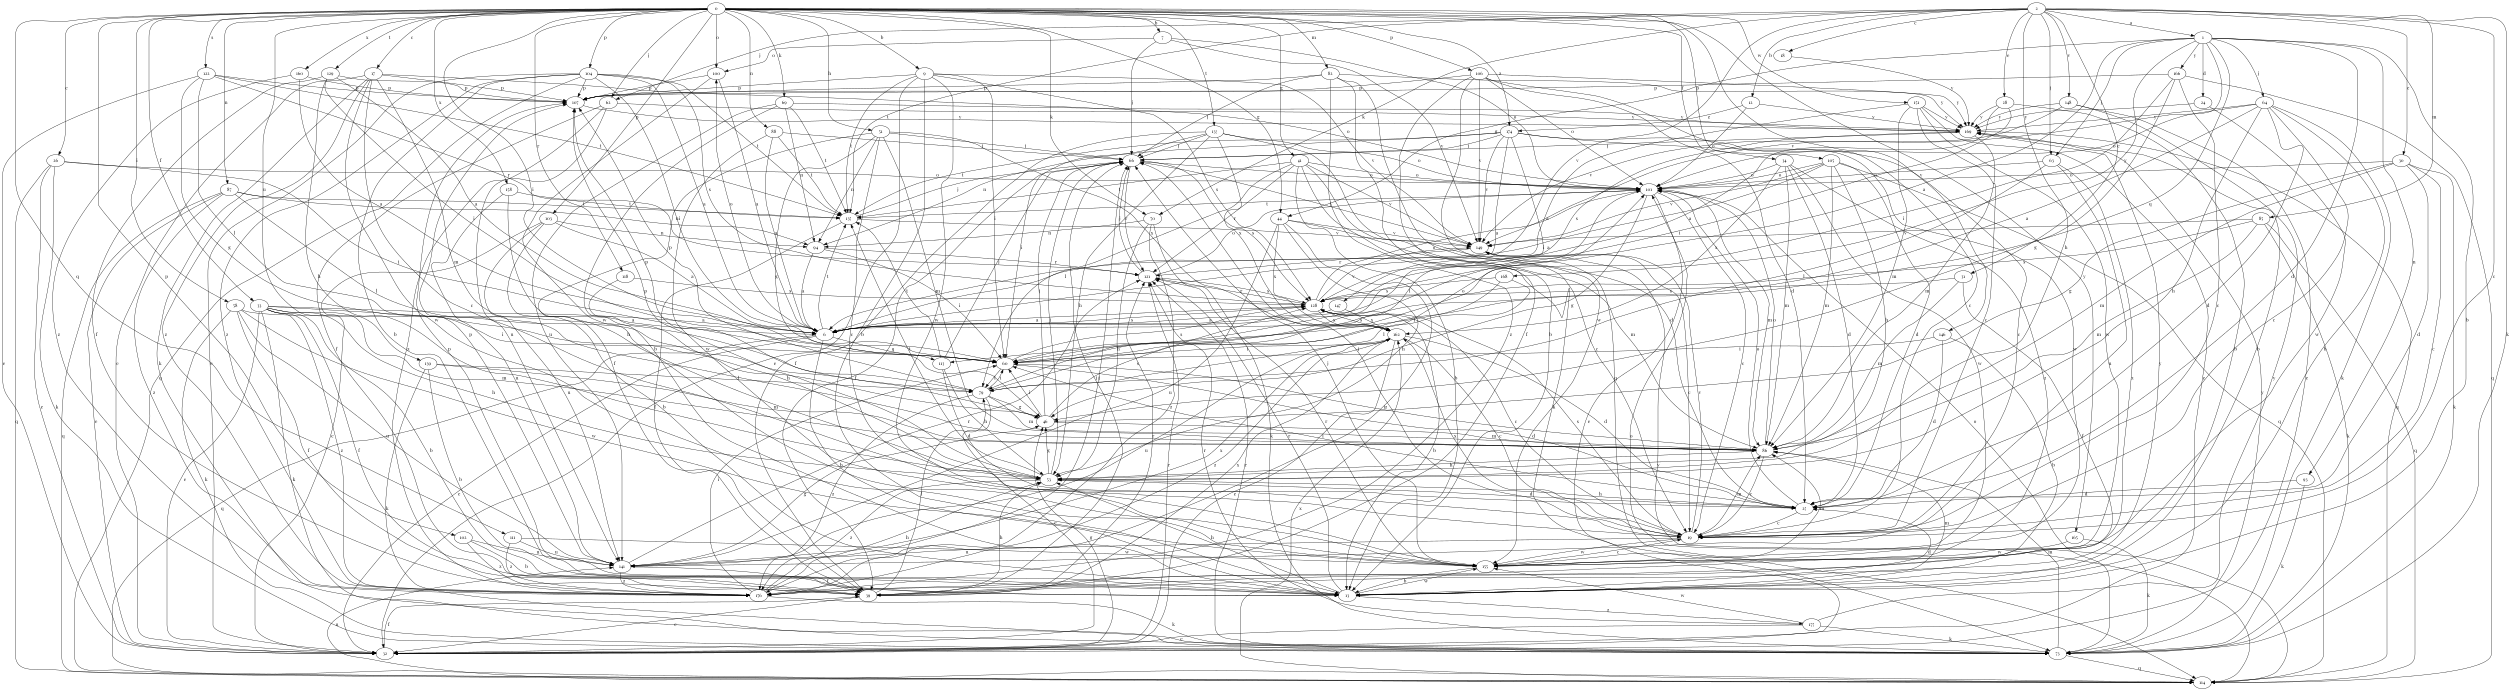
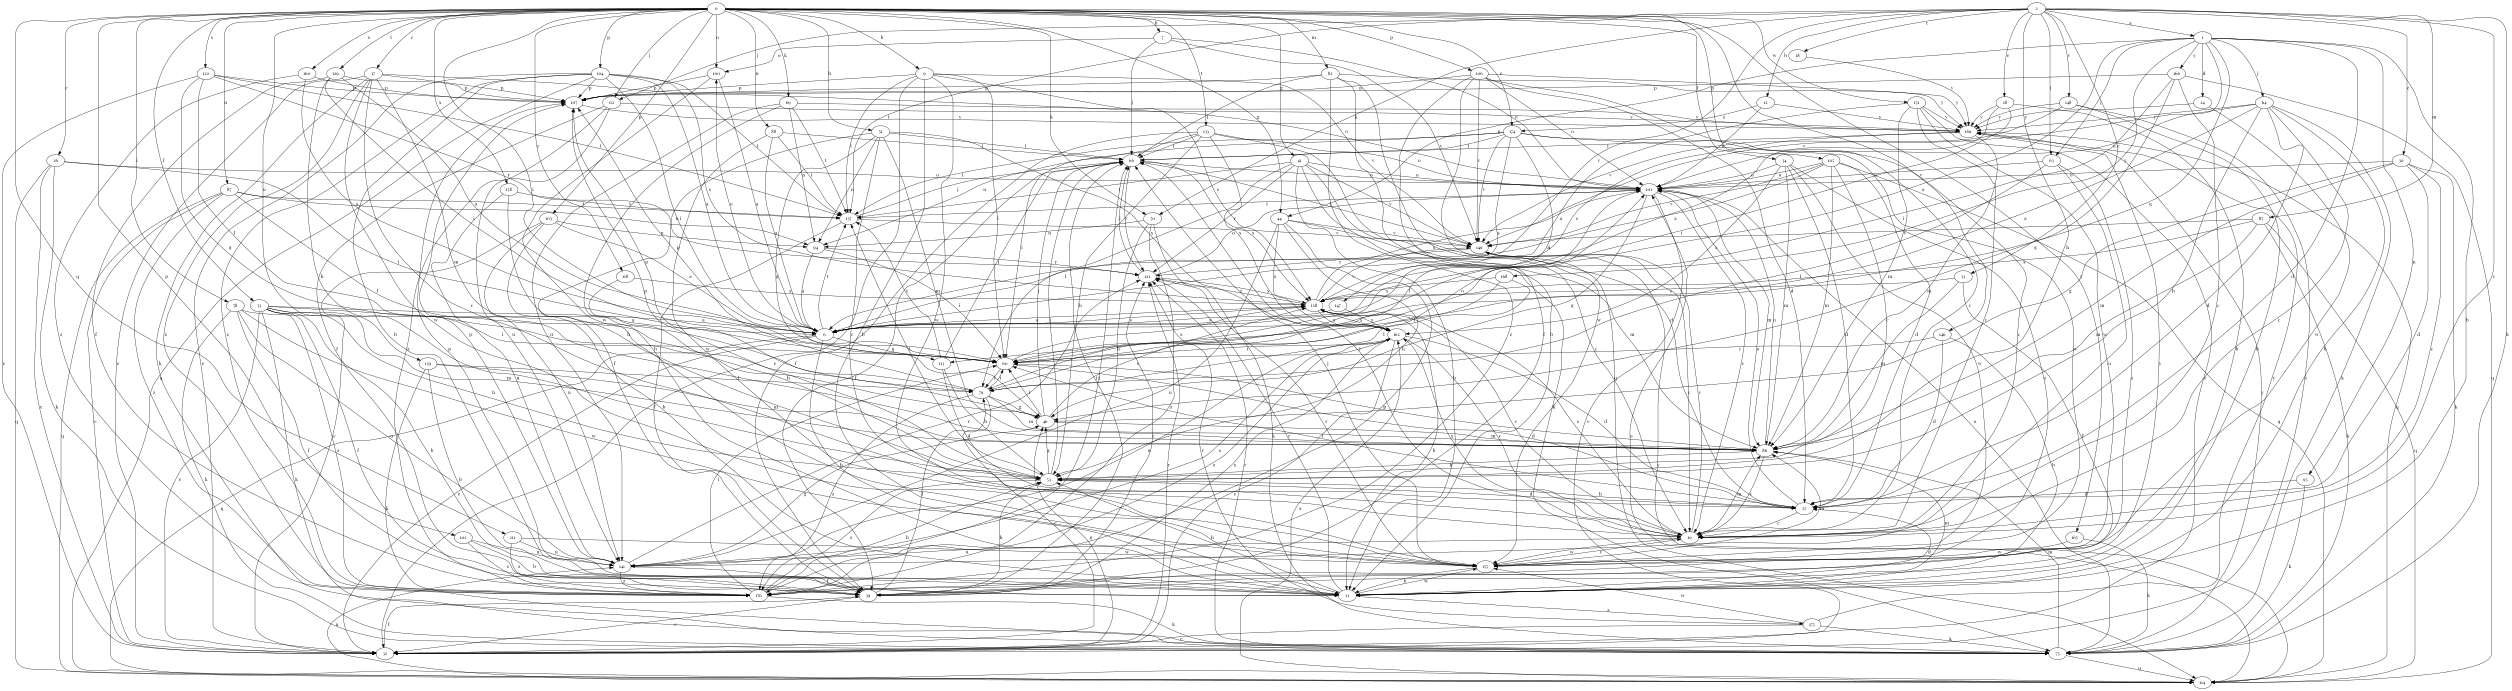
edge "105" -> "53": label "h" -> "c"
